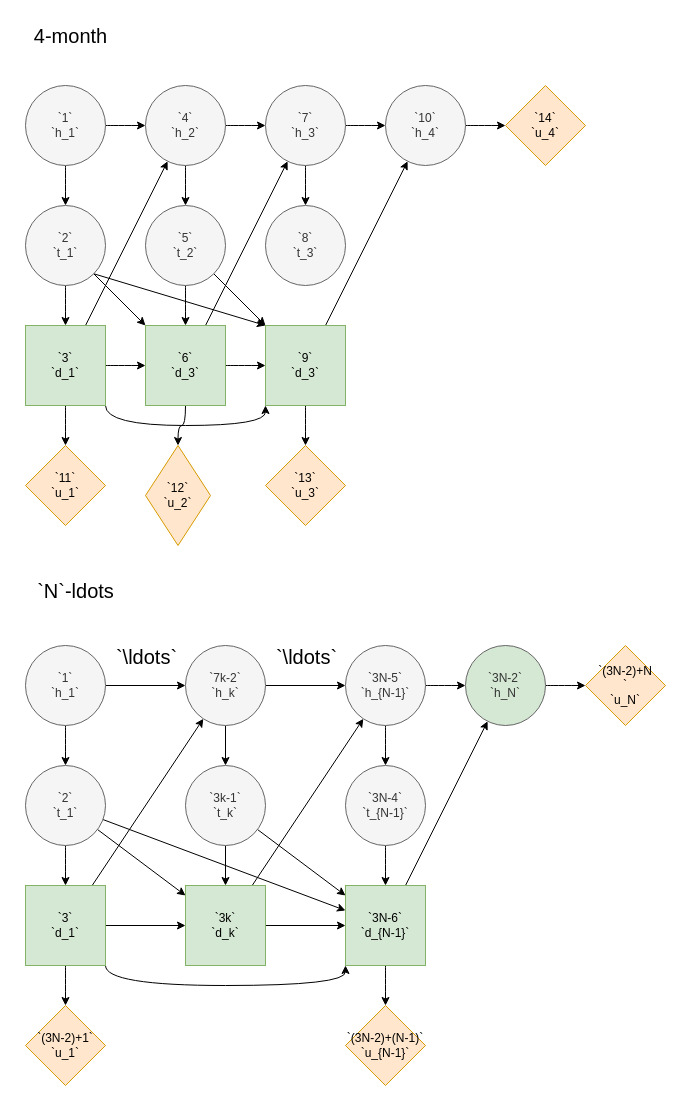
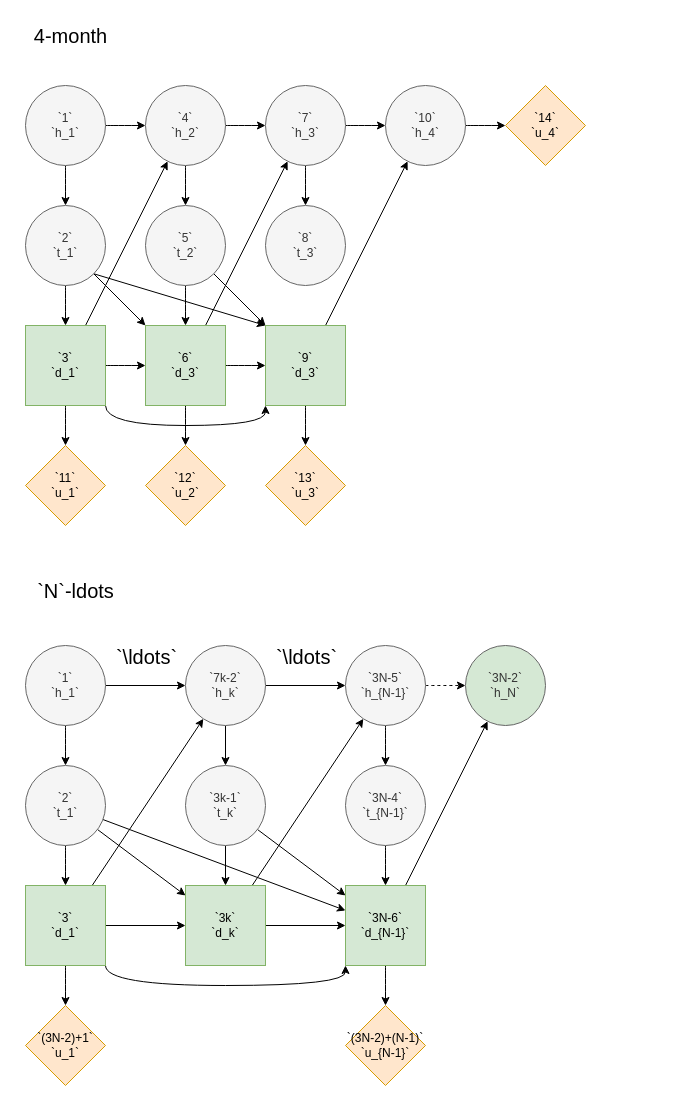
node "`12` `u_2`": size 65x100 -> 80x80
edge "`3N-5` `h_{N-1}`" -> "`3N-2` `h_N`": style solid -> dashed
edge "`3N-2` `h_N`" -> "`(3N-2)+N ` `u_N`": removed
node "`(3N-2)+N ` `u_N`": removed
